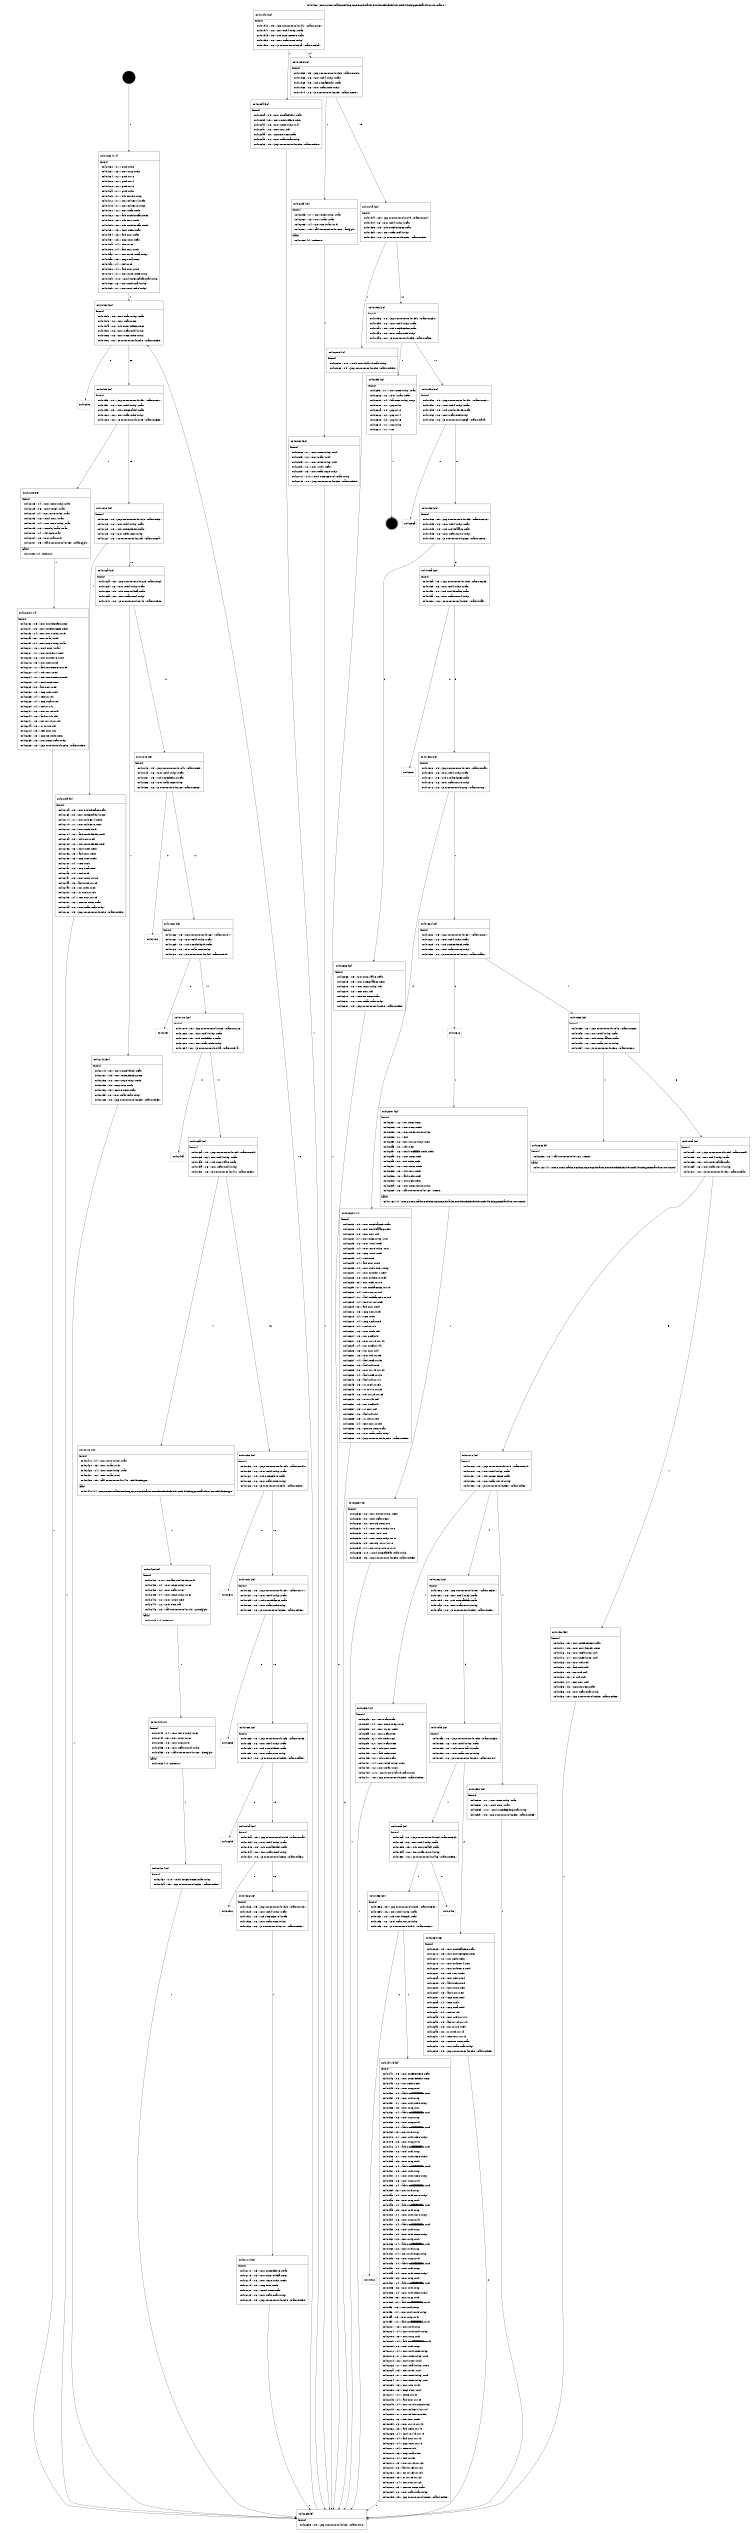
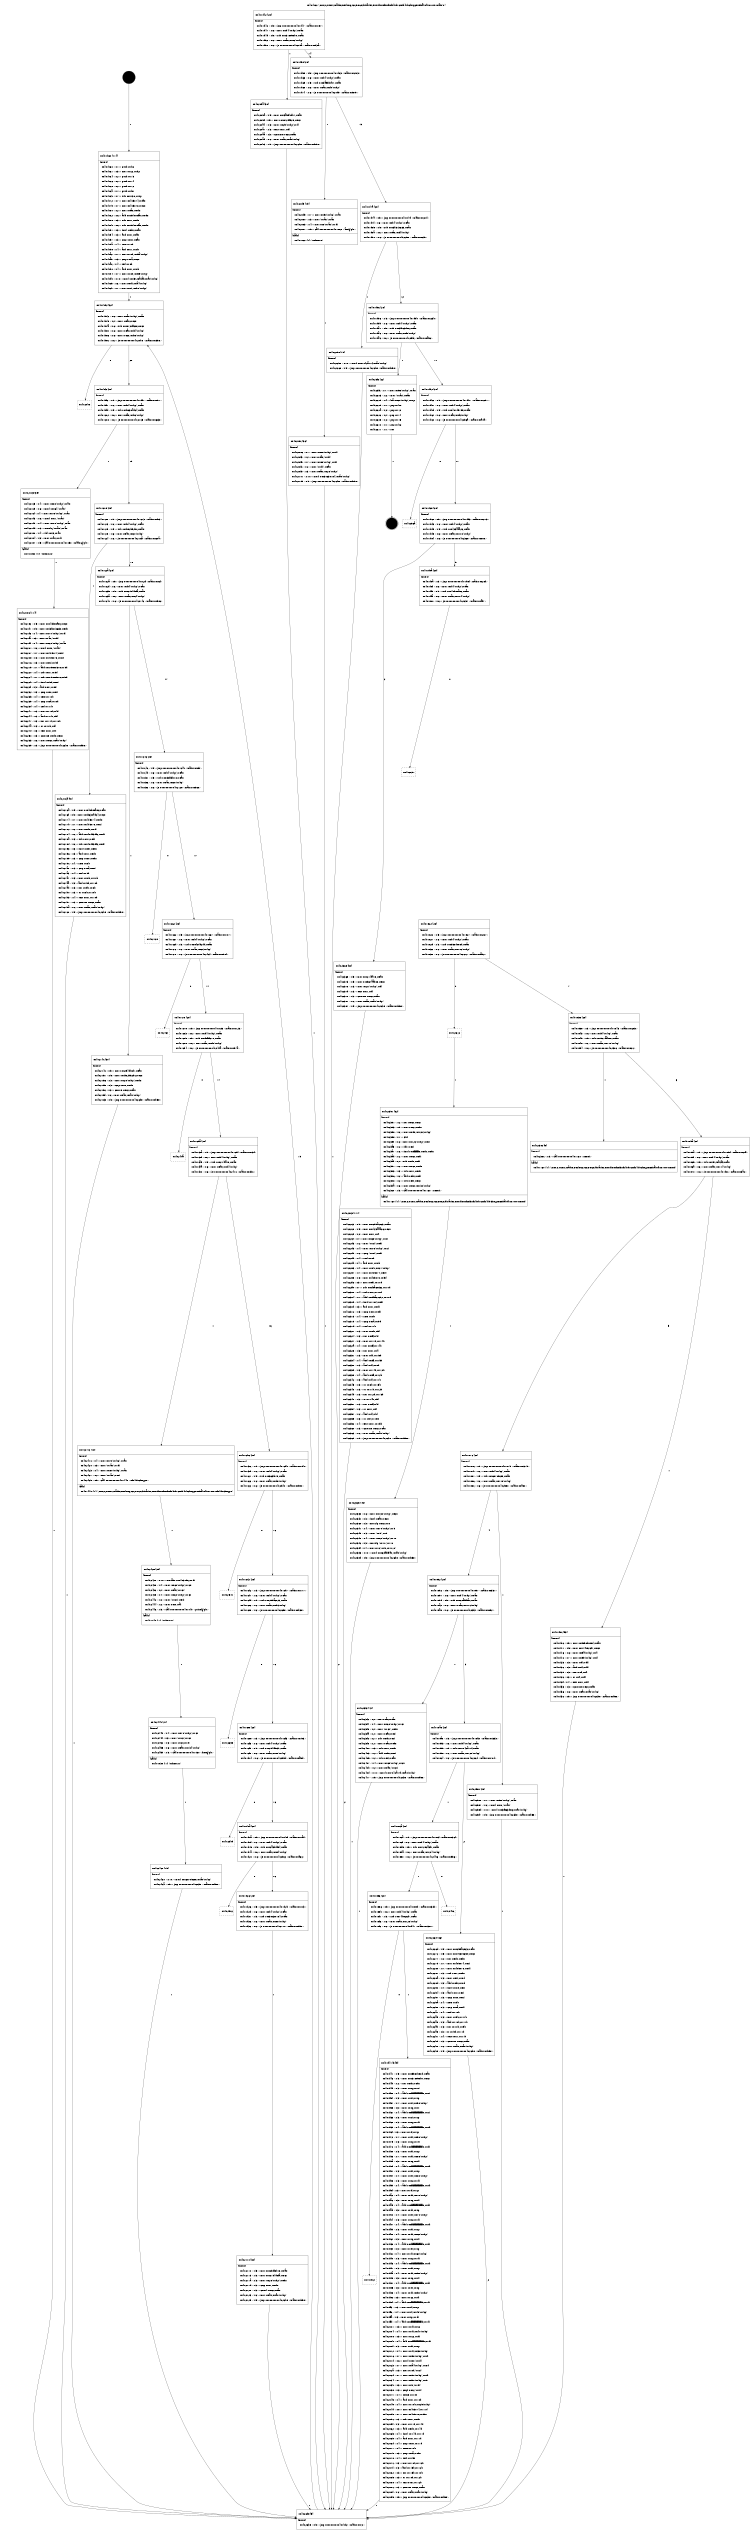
node "0x401e06 [28]": removed
edge "0x401e76 [28]" -> "0x4023f2 [42]": now "0x401e92 [28]" -> "0x4023f2 [42]"
